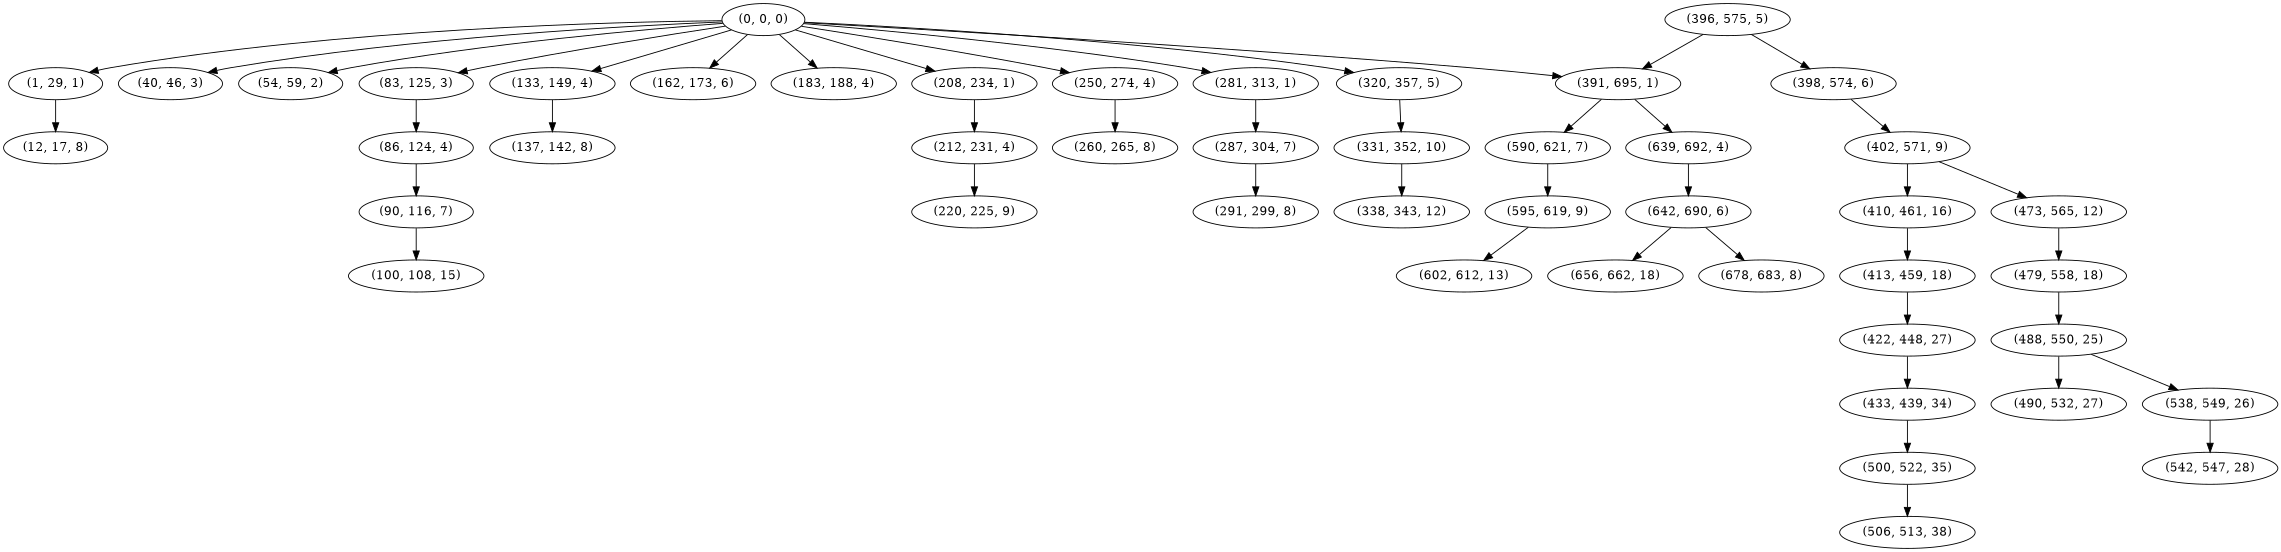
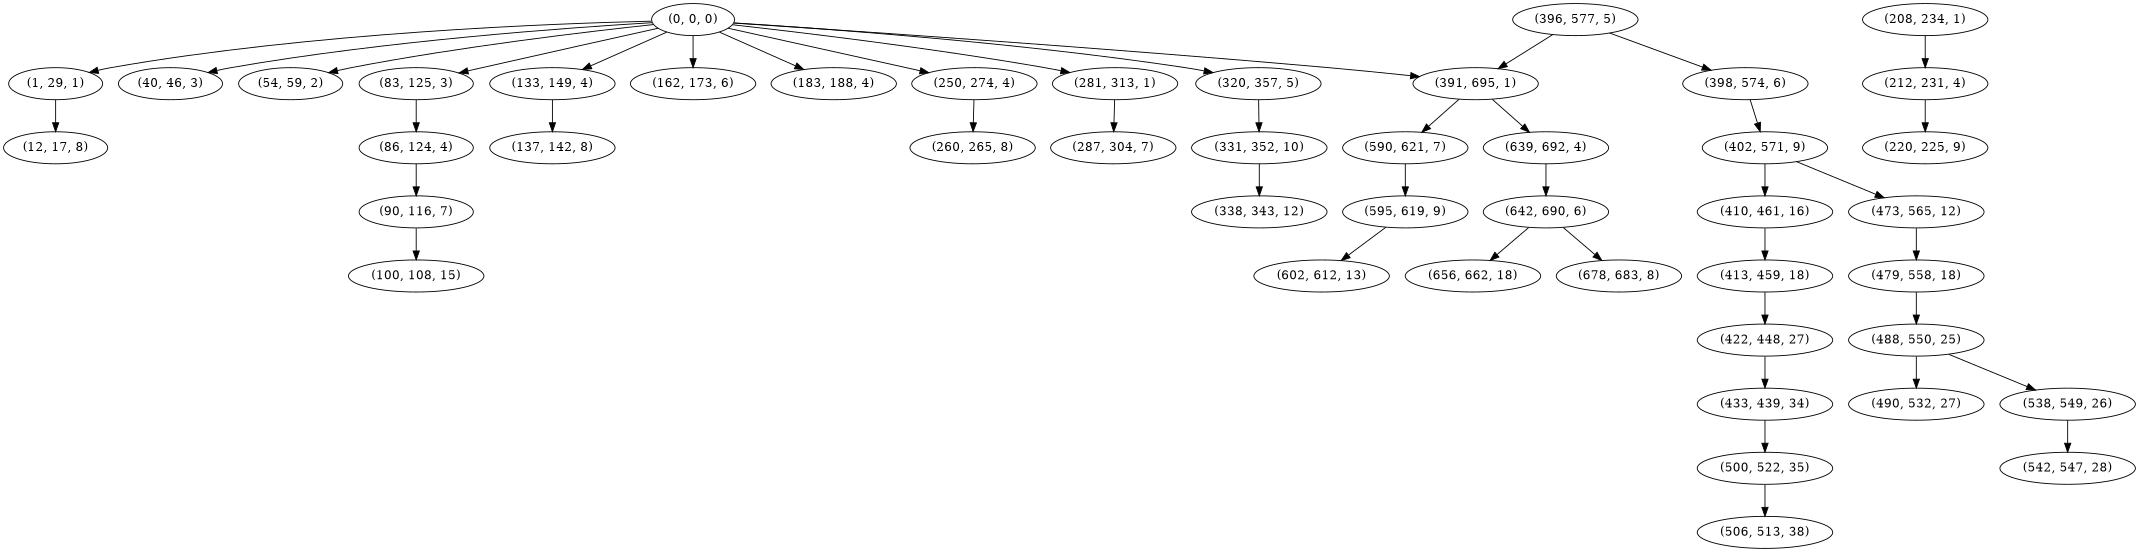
node "(396, 575, 5)": label "(396, 575, 5)" -> "(396, 577, 5)"
edge "(0, 0, 0)" -> "(208, 234, 1)": removed
node "(291, 299, 8)": removed
